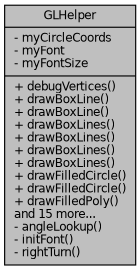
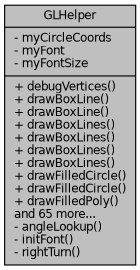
node "GLHelper": text "and 15 more..." -> "and 65 more..."
